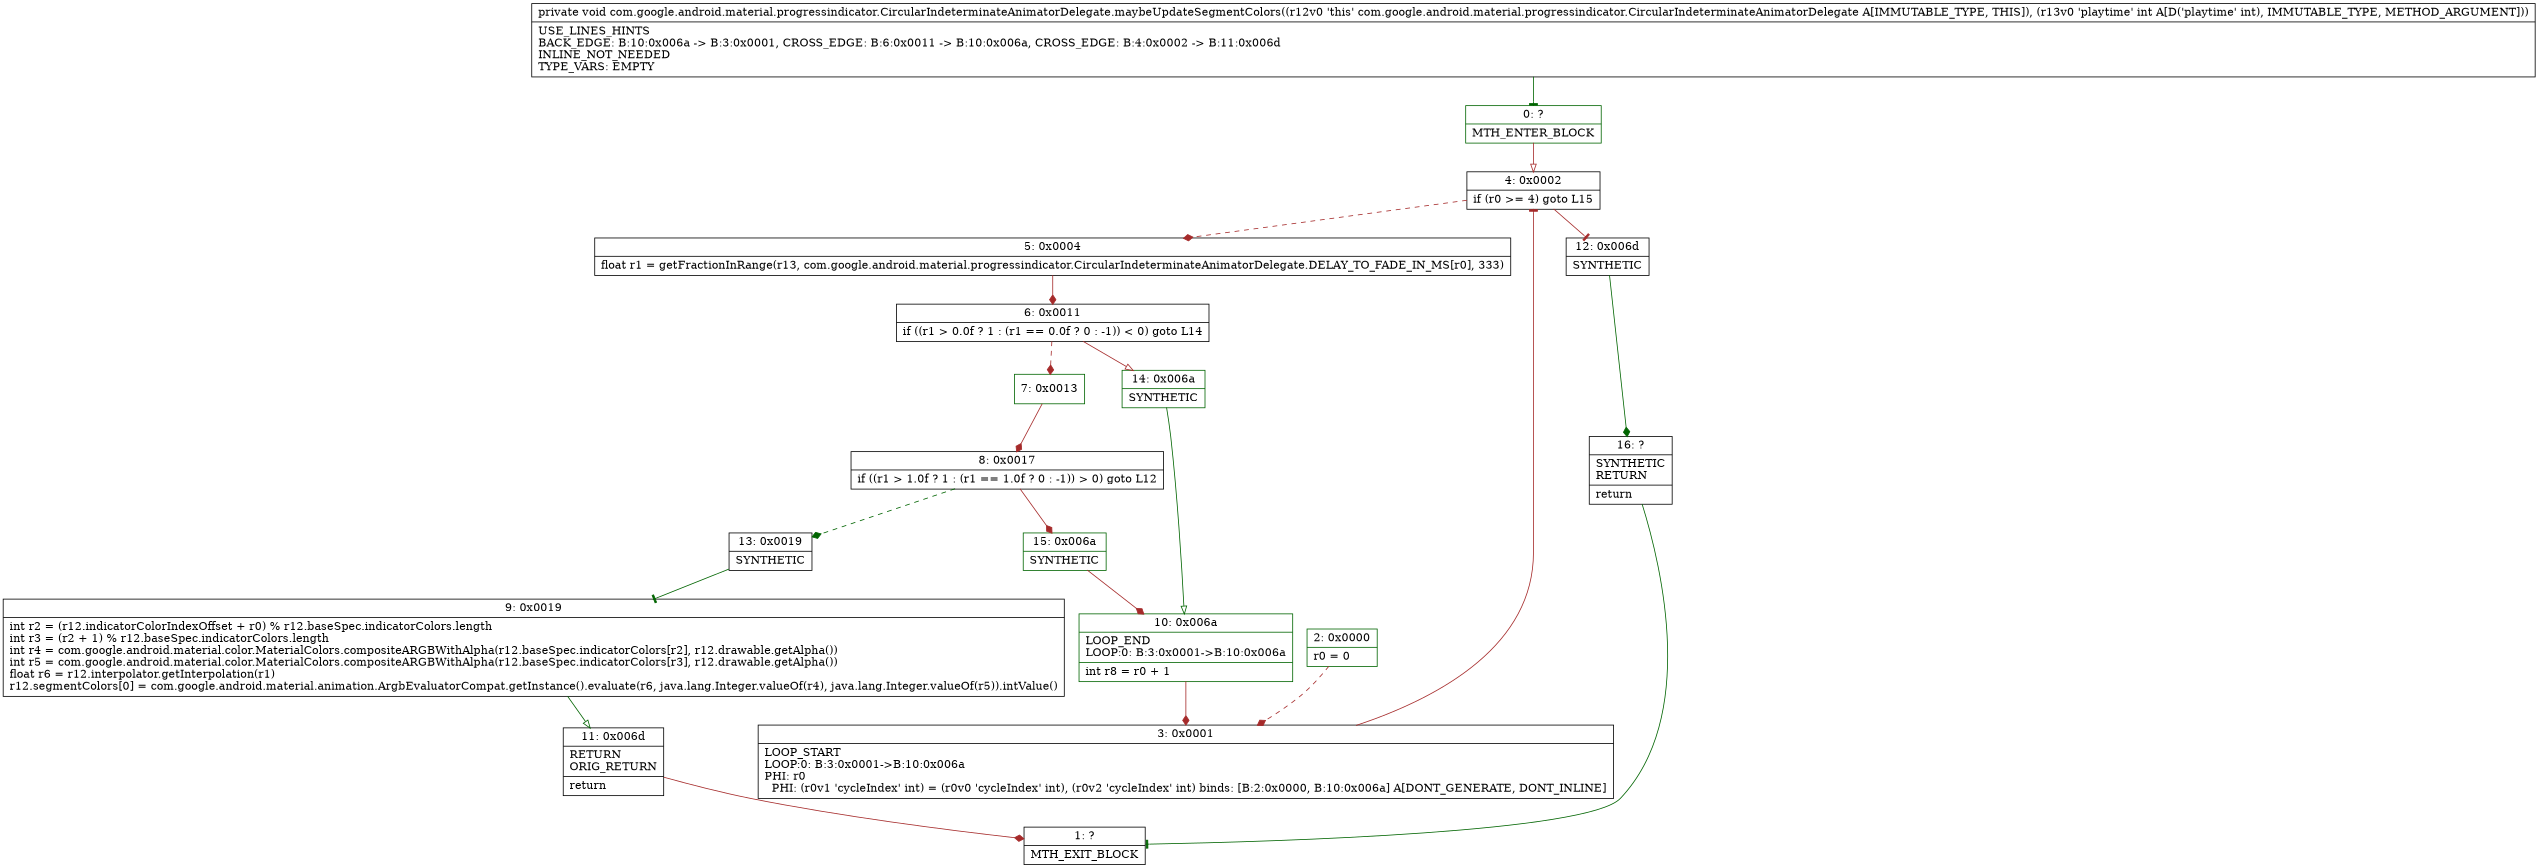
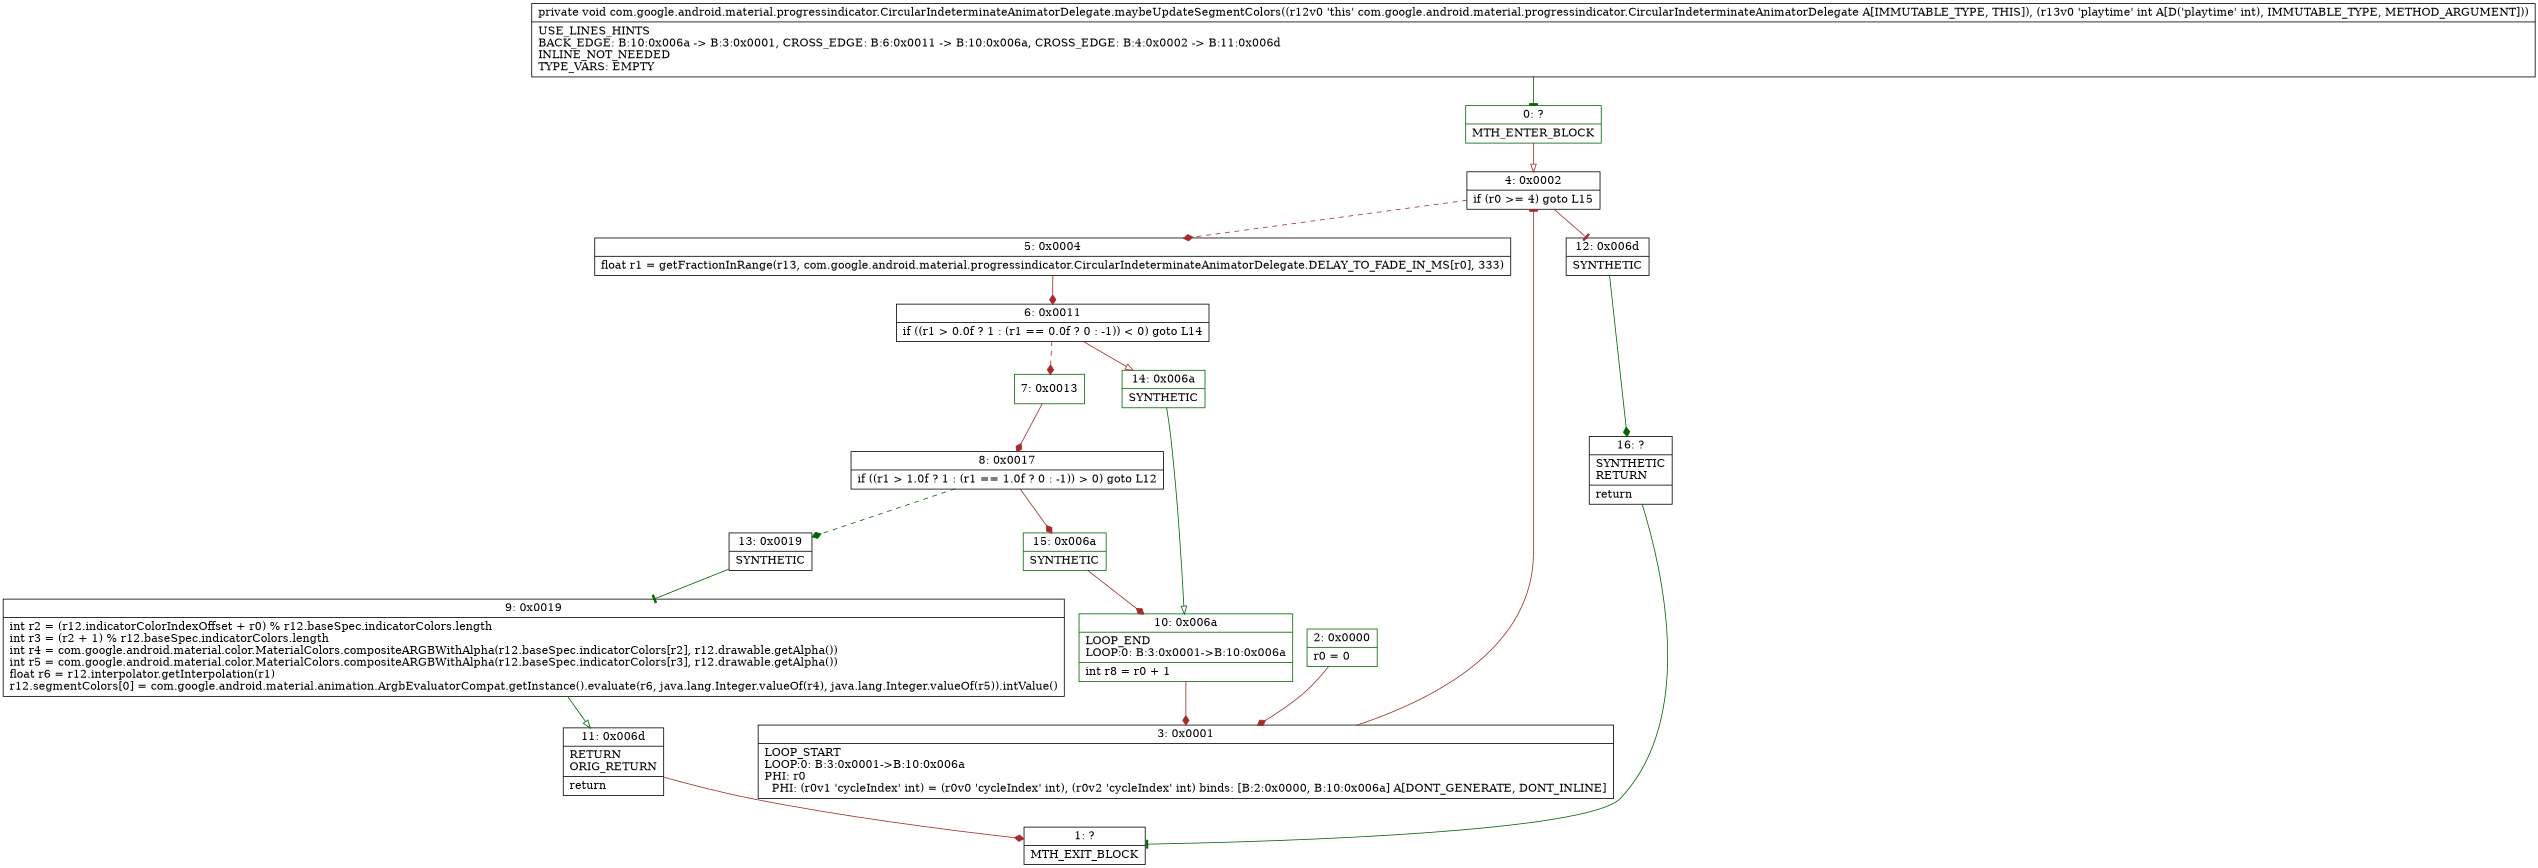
edge "2: 0x0000" -> "3: 0x0001": style dashed -> solid
